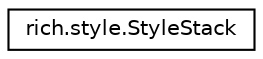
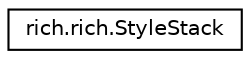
node "rich.style.StyleStack": label "rich.style.StyleStack" -> "rich.rich.StyleStack"
